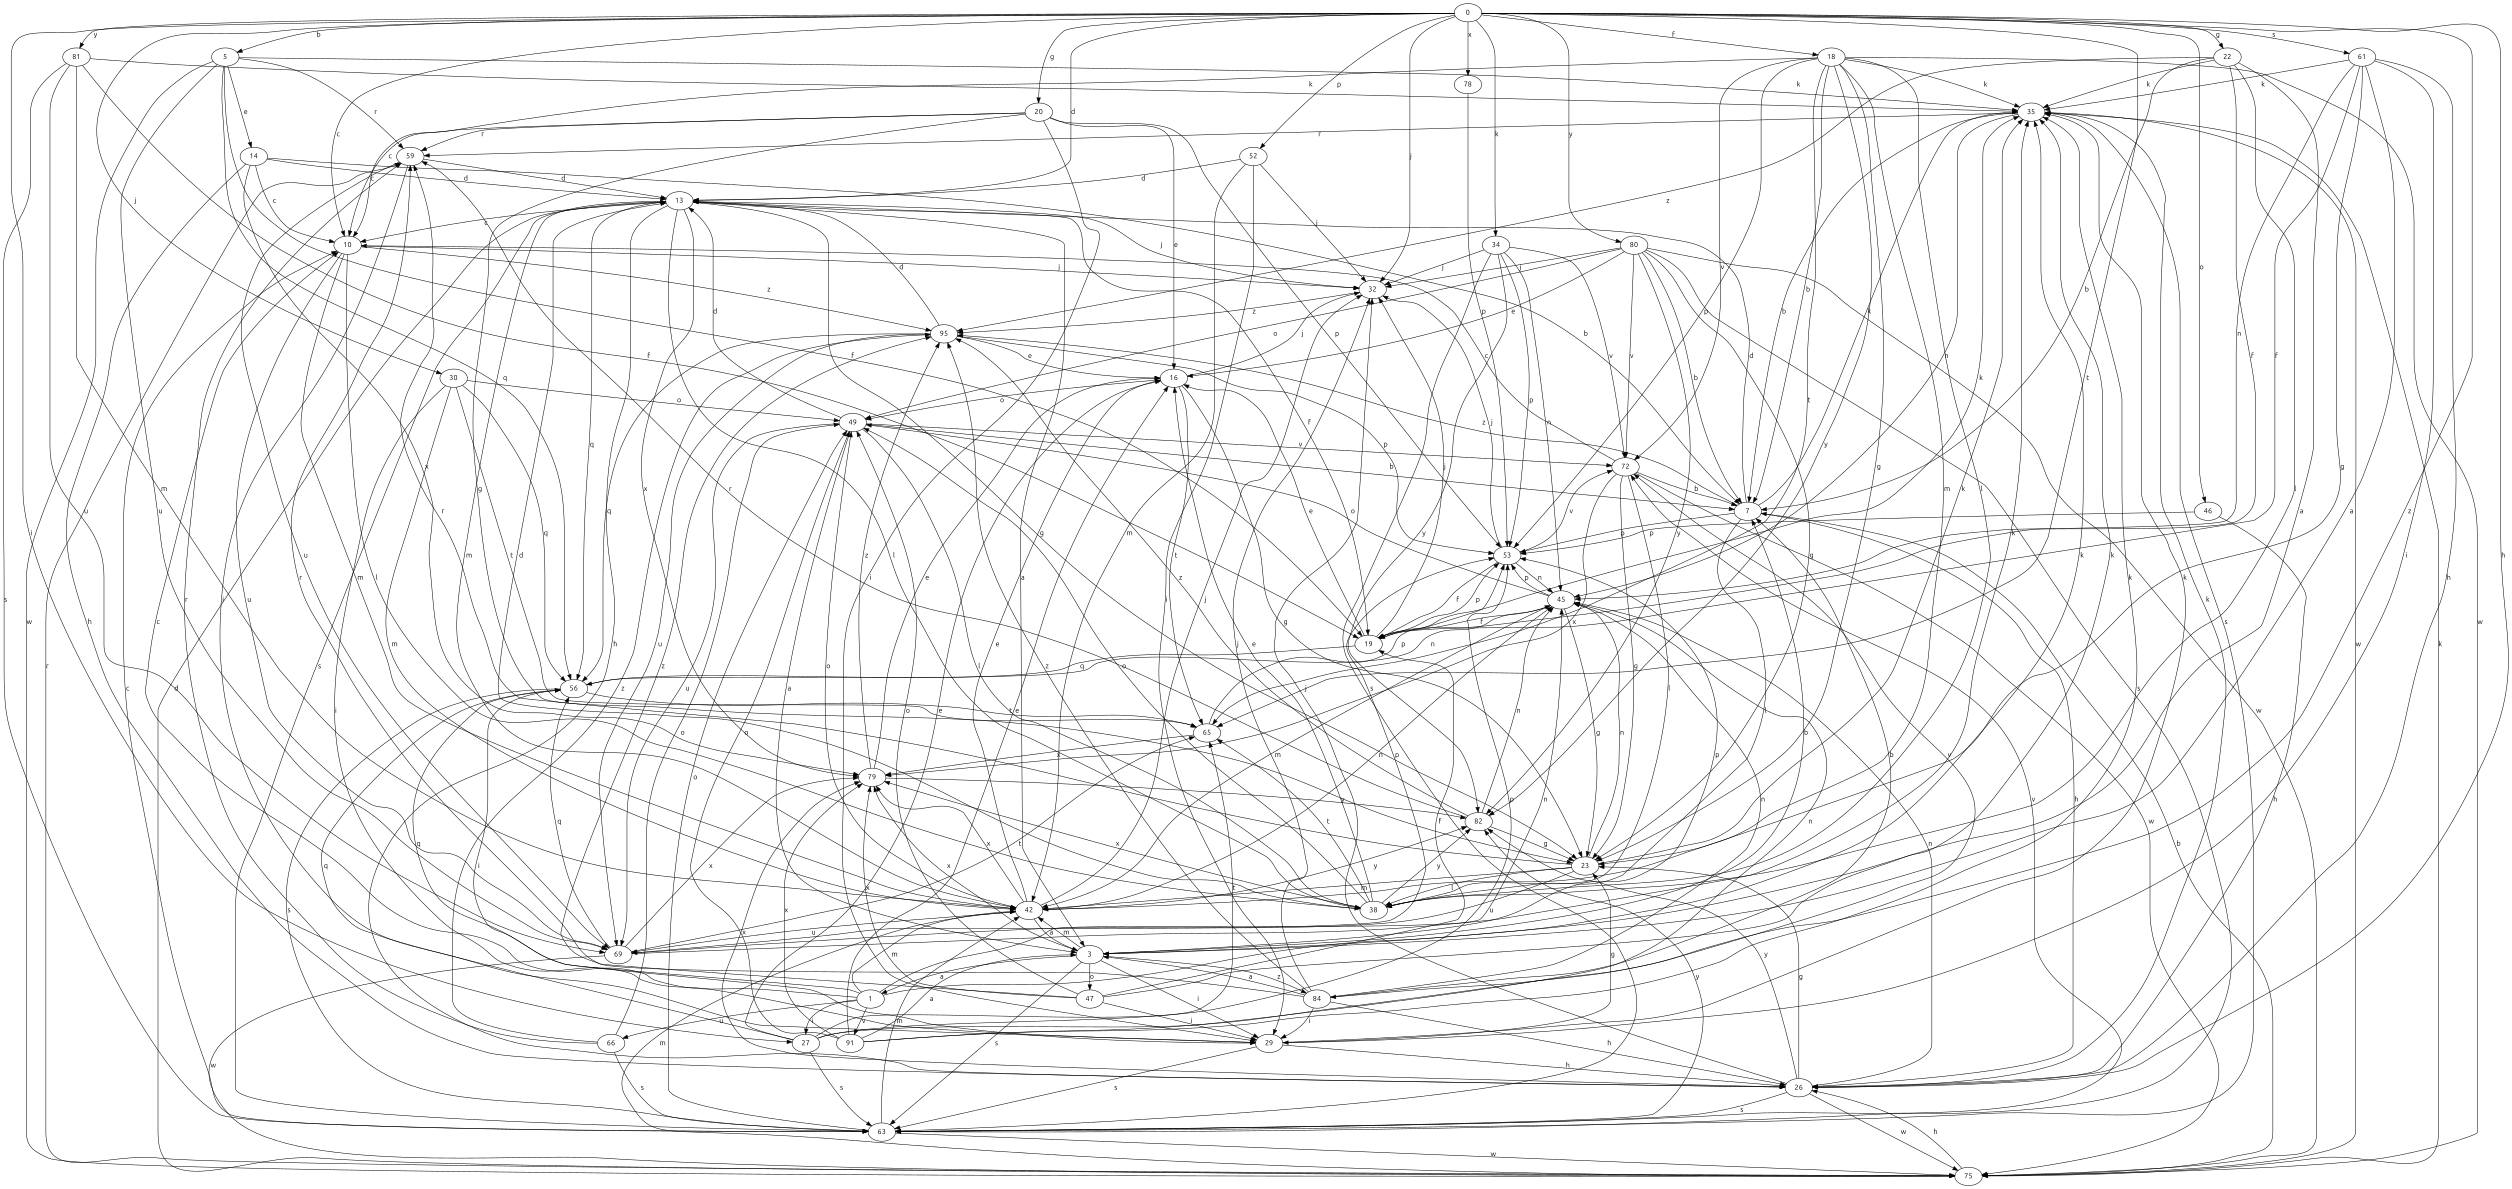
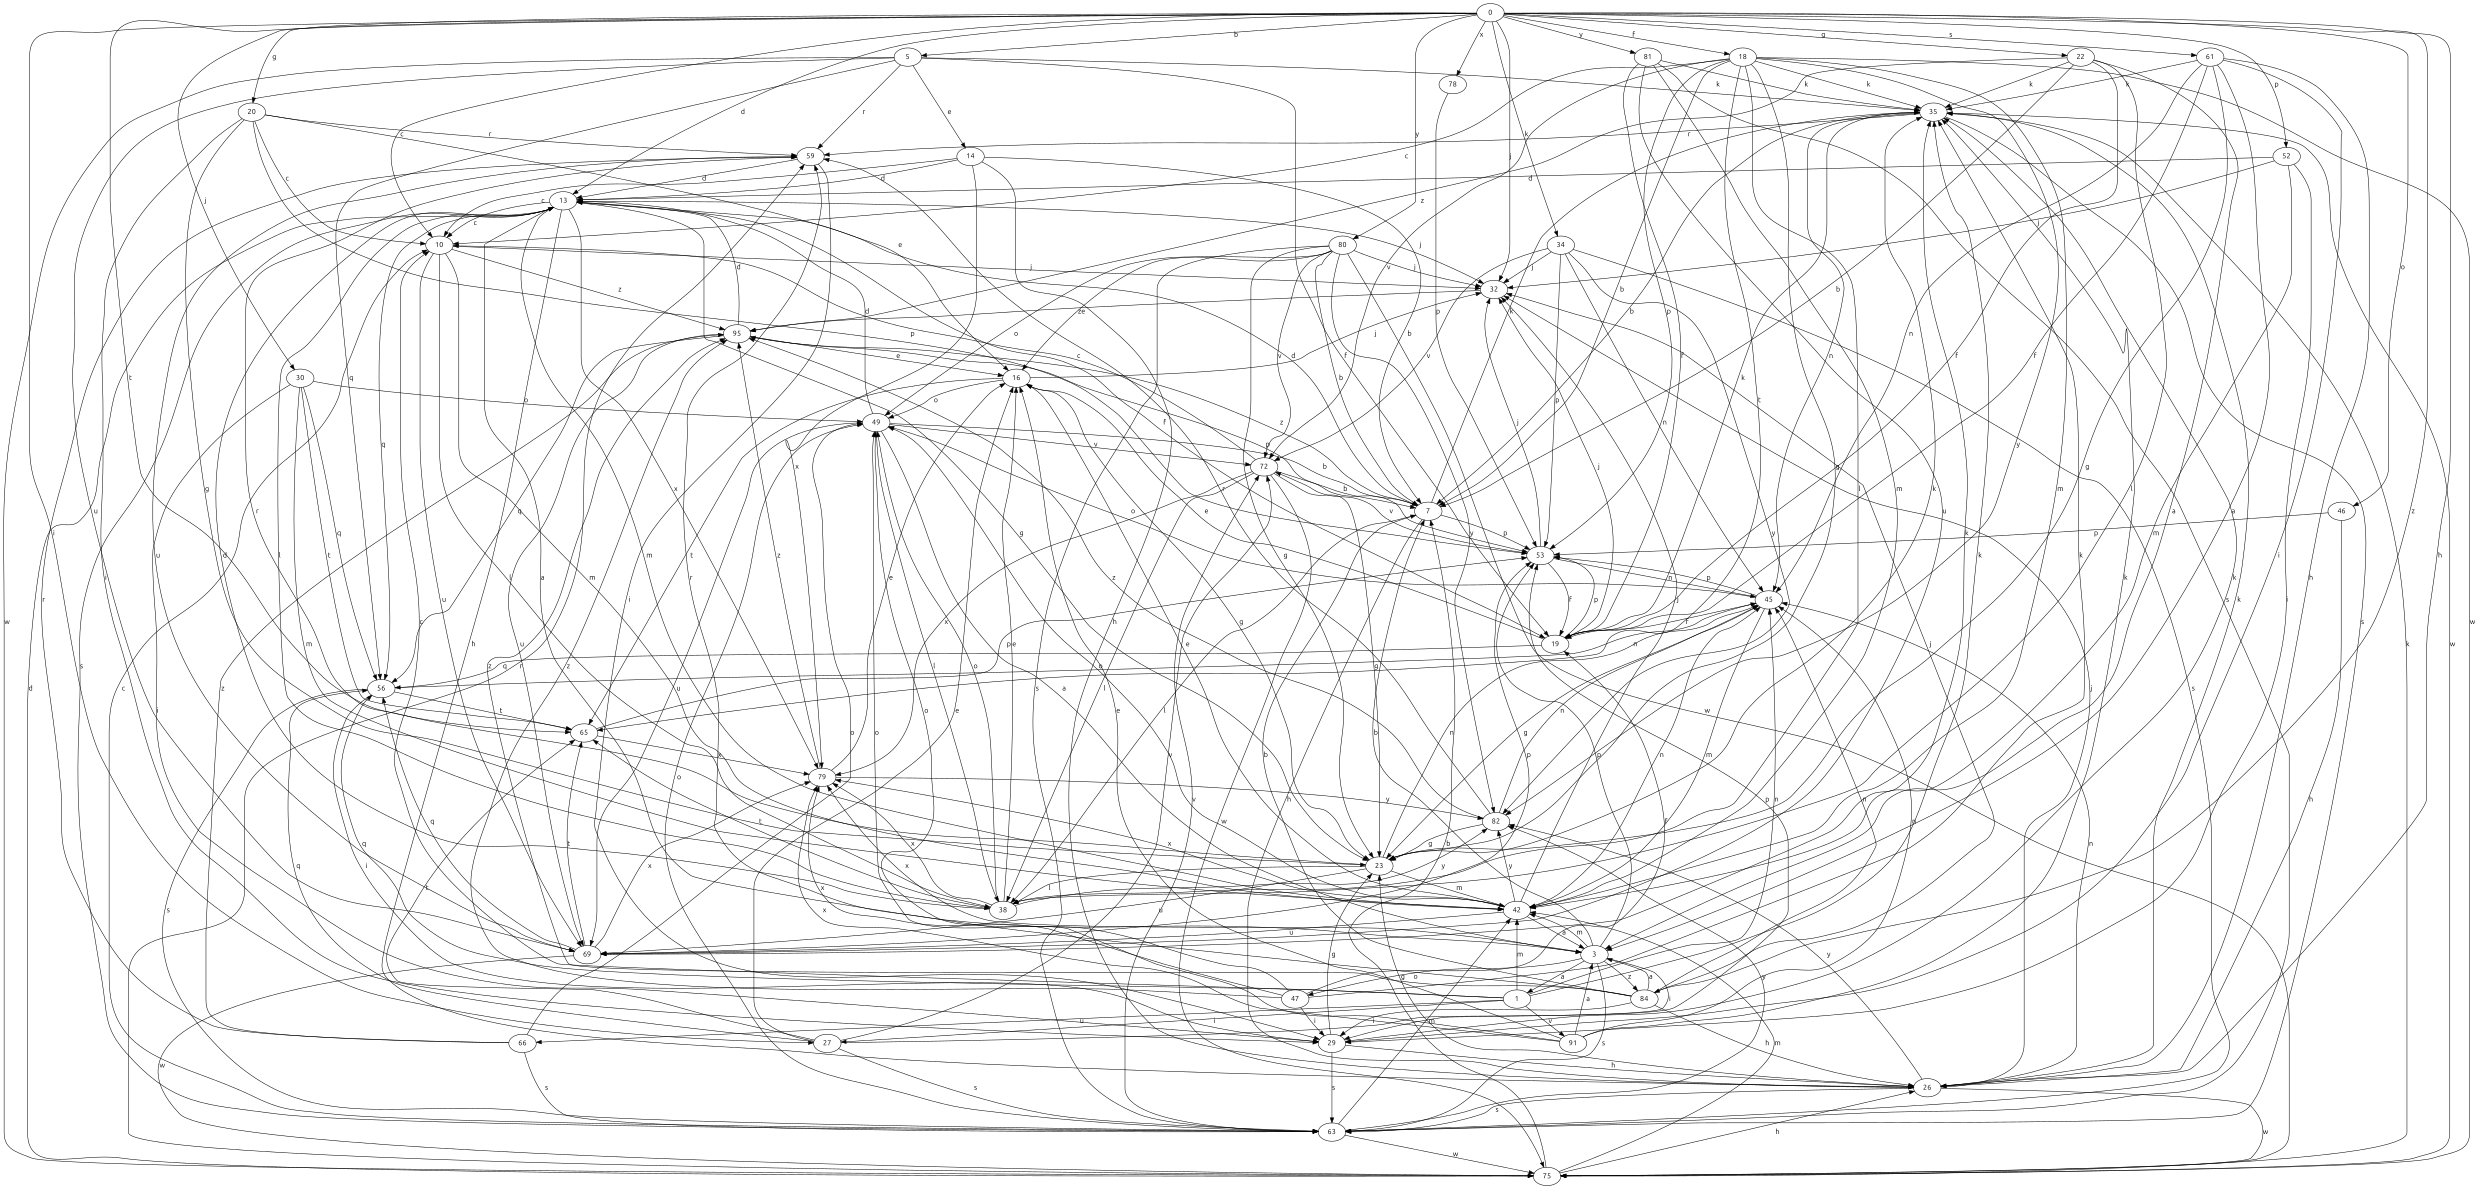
edge "26" -> "79": removed, label "x"
